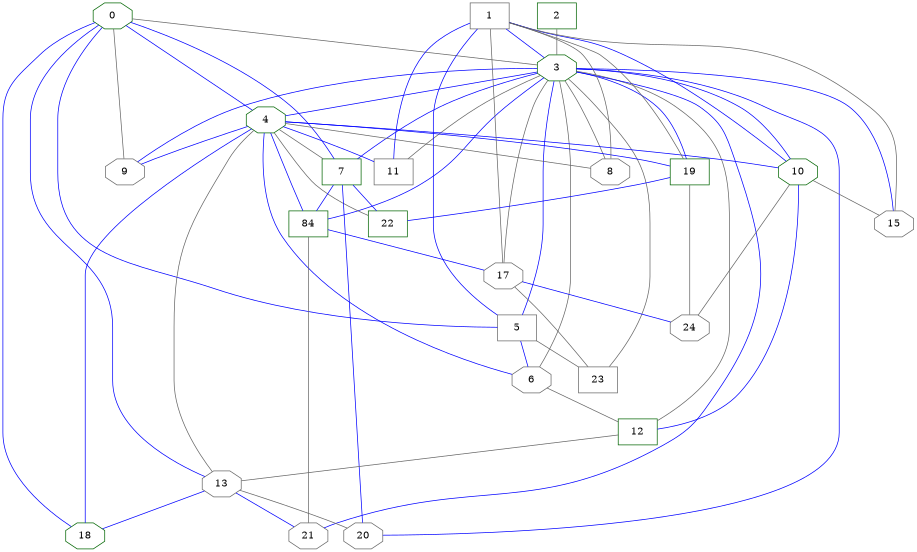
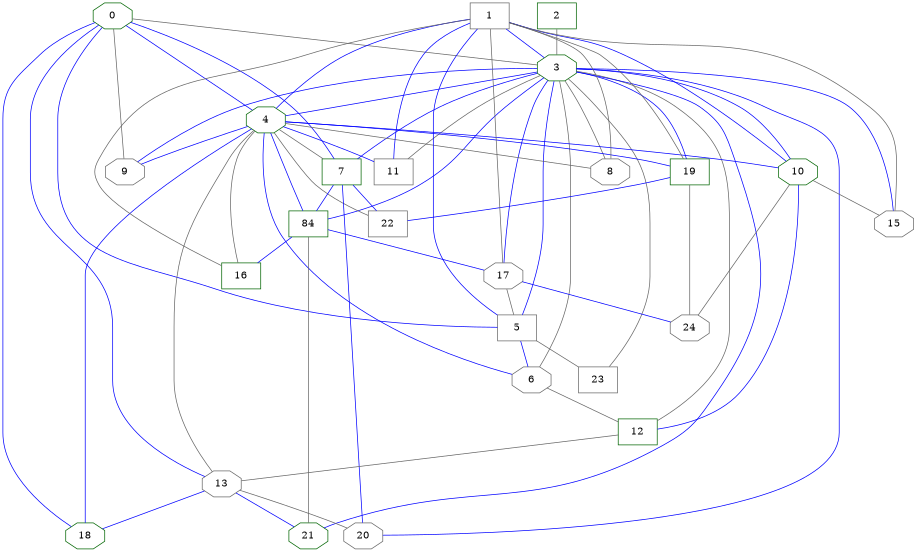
edge "1" -- "4": added
edge "3" -- "17": color gray40 -> blue
node "22": color darkgreen -> gray40
node "16": added
edge "17" -- "23": now "17" -- "5"
node "21": color gray40 -> darkgreen
